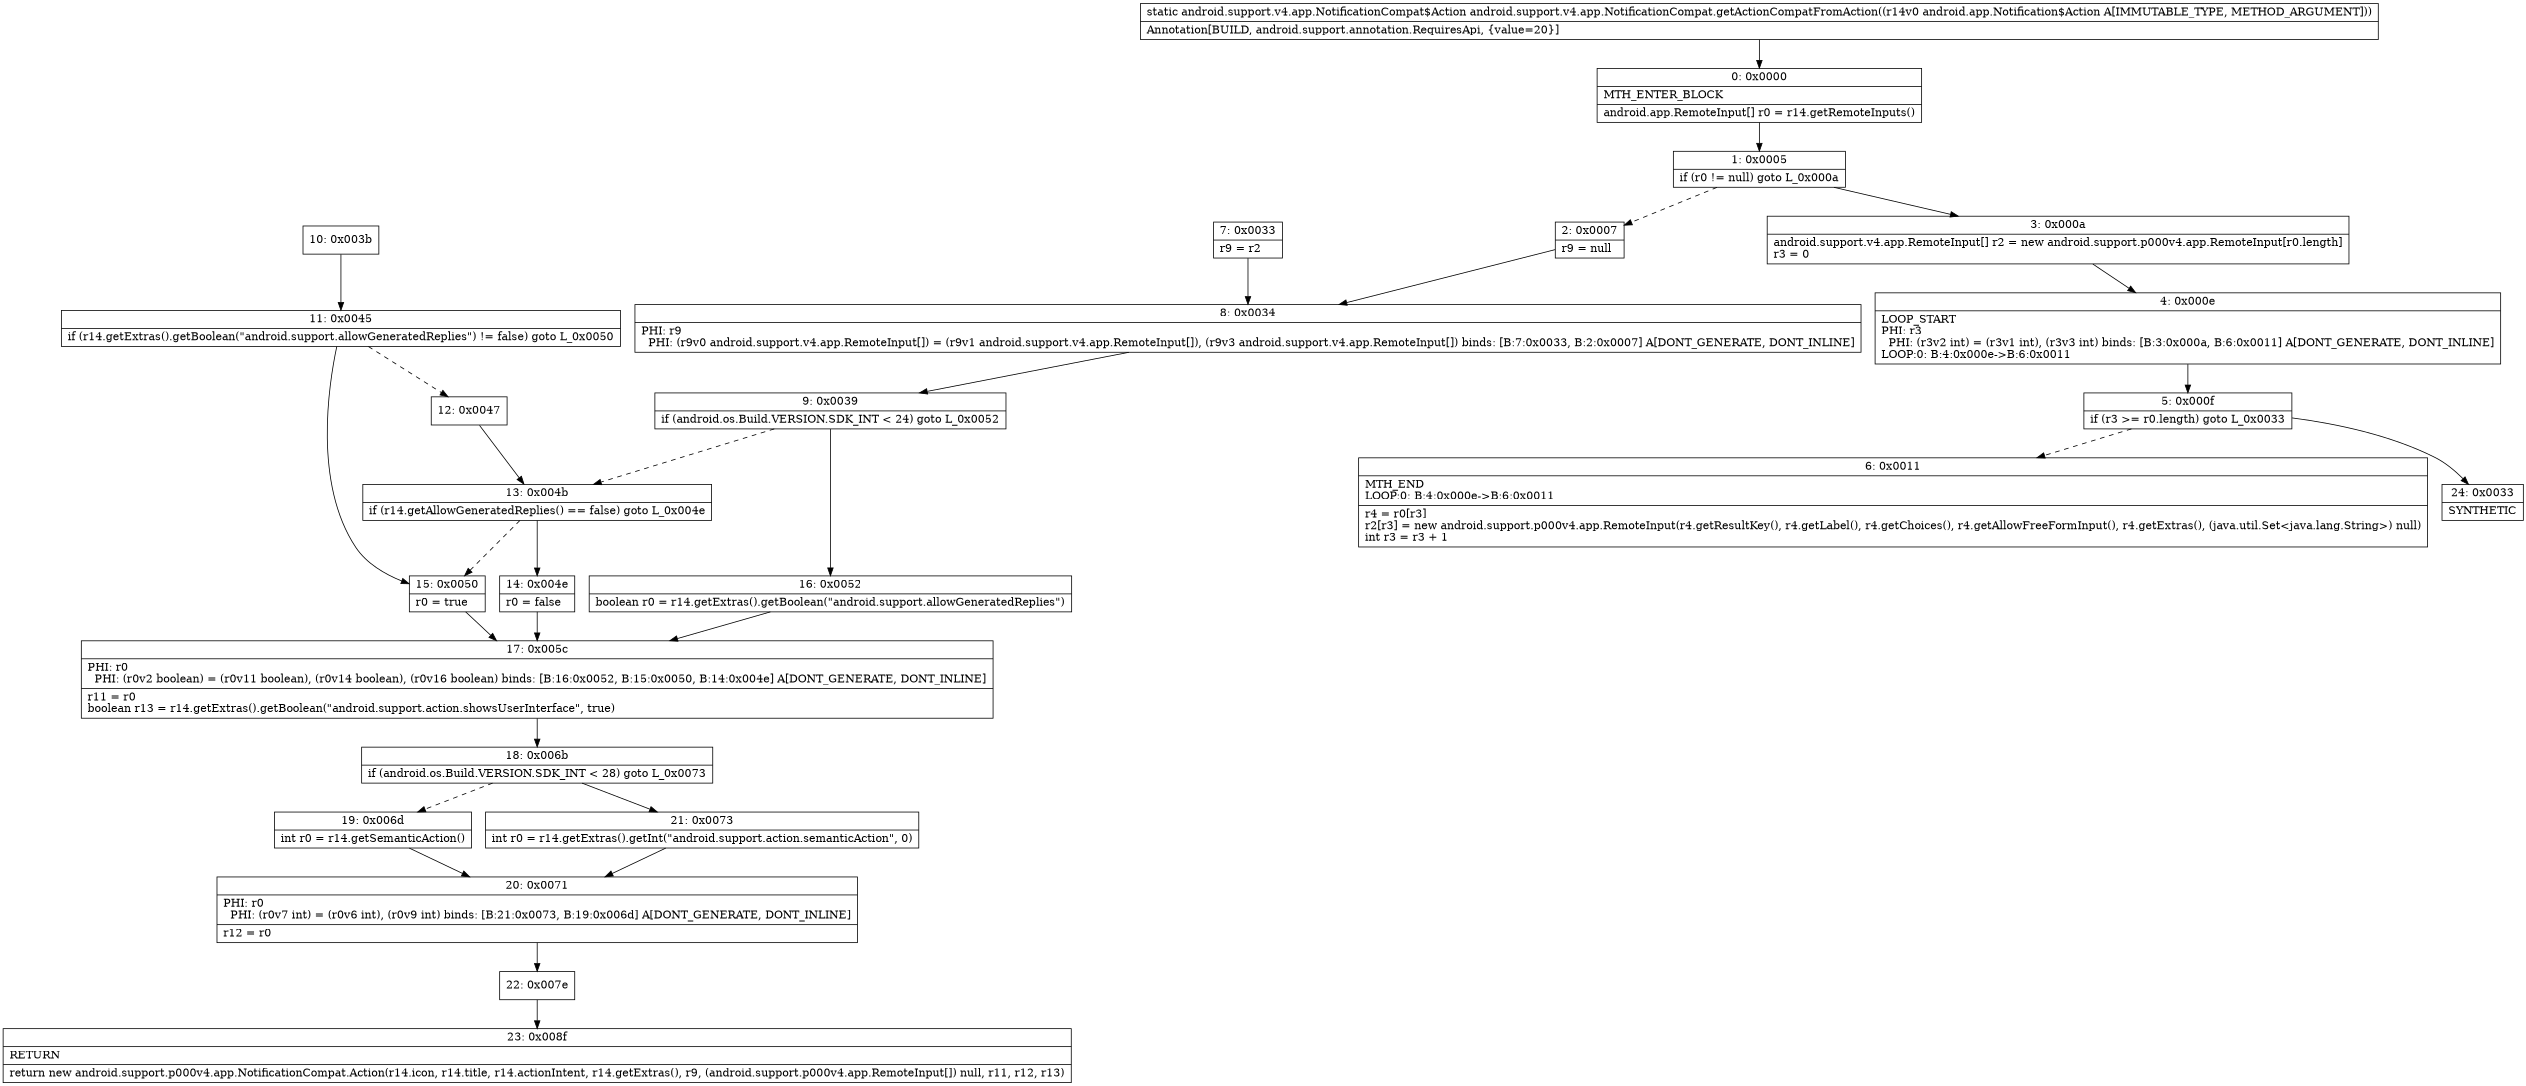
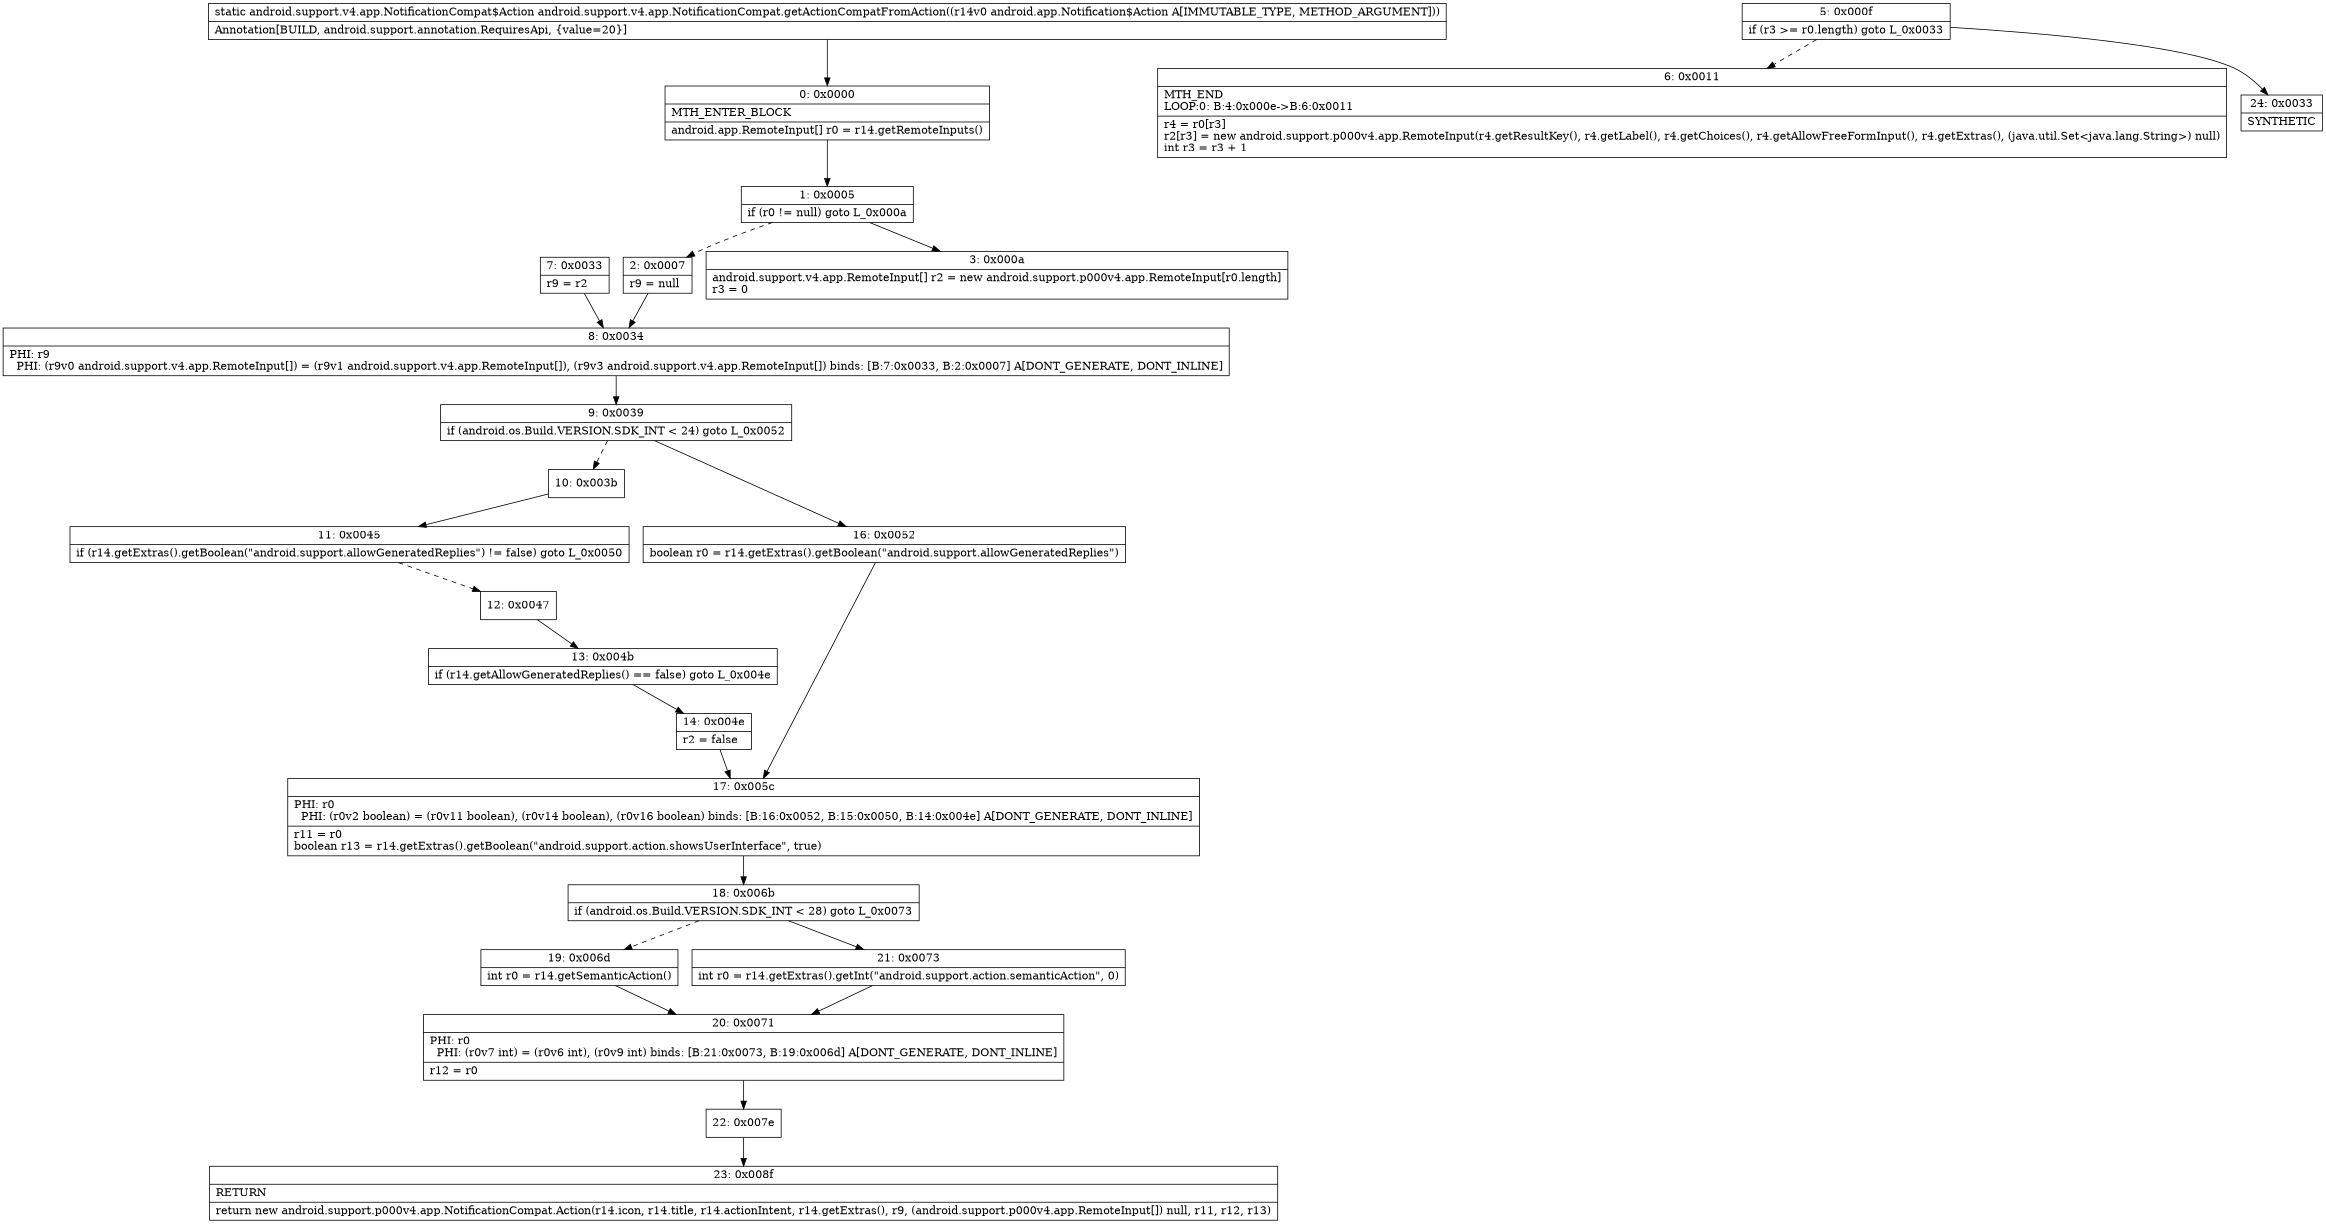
node "4: 0x000e": removed
edge "9: 0x0039" -> "13: 0x004b": now "9: 0x0039" -> "10: 0x003b"
node "15: 0x0050": removed
node "14: 0x004e": text "r0 = false" -> "r2 = false"
